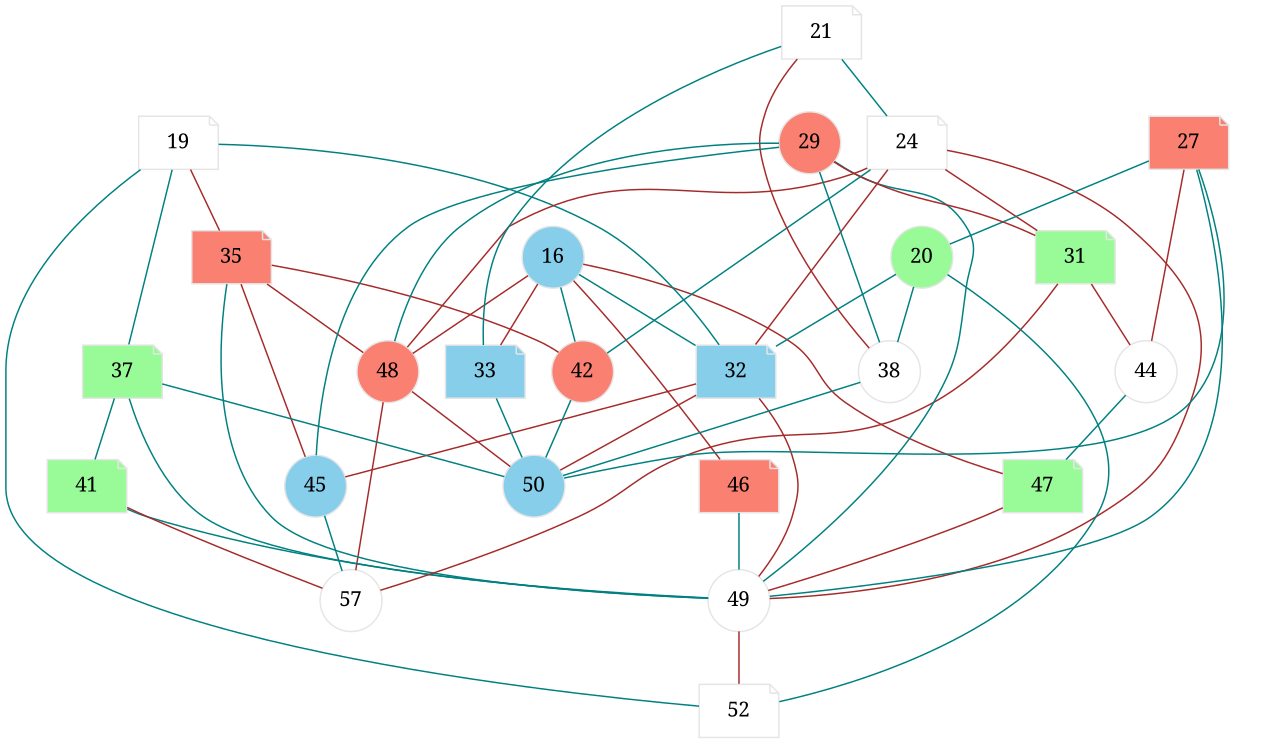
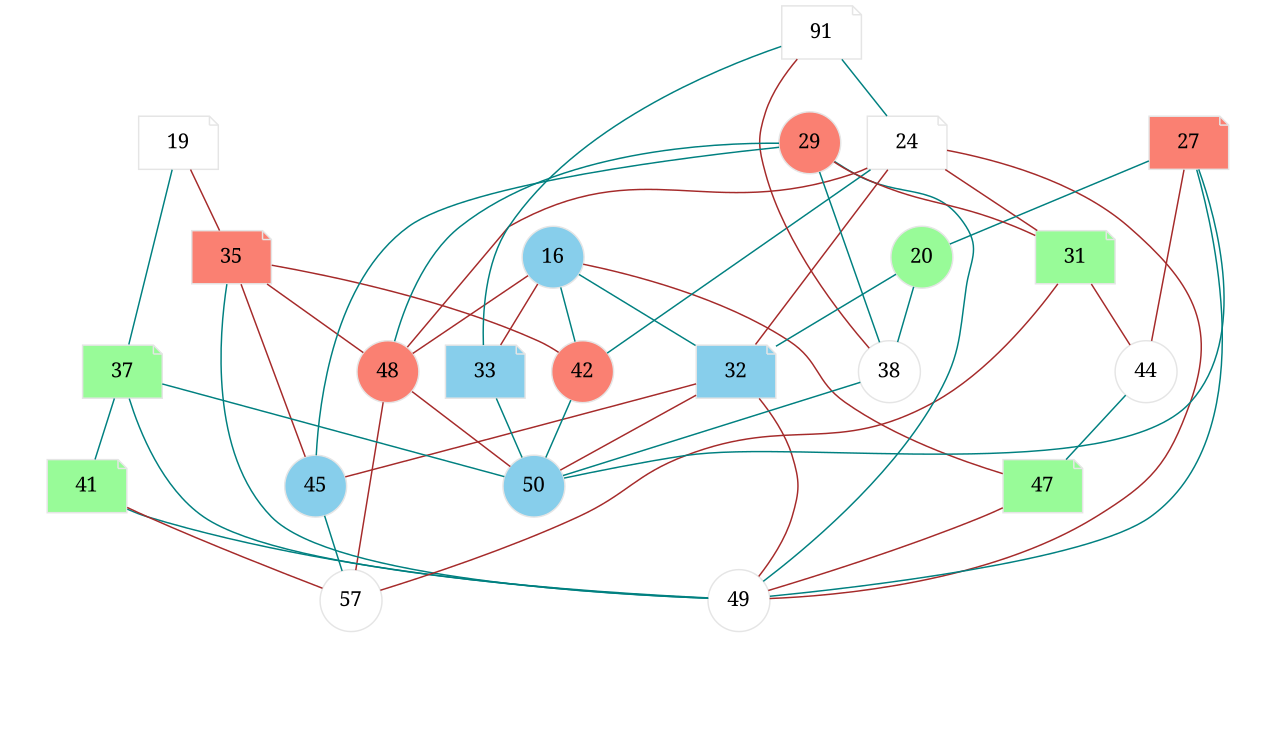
node "21": label "21" -> "91"
edge "19" -- "32": removed
node "46": removed
node "52": removed
